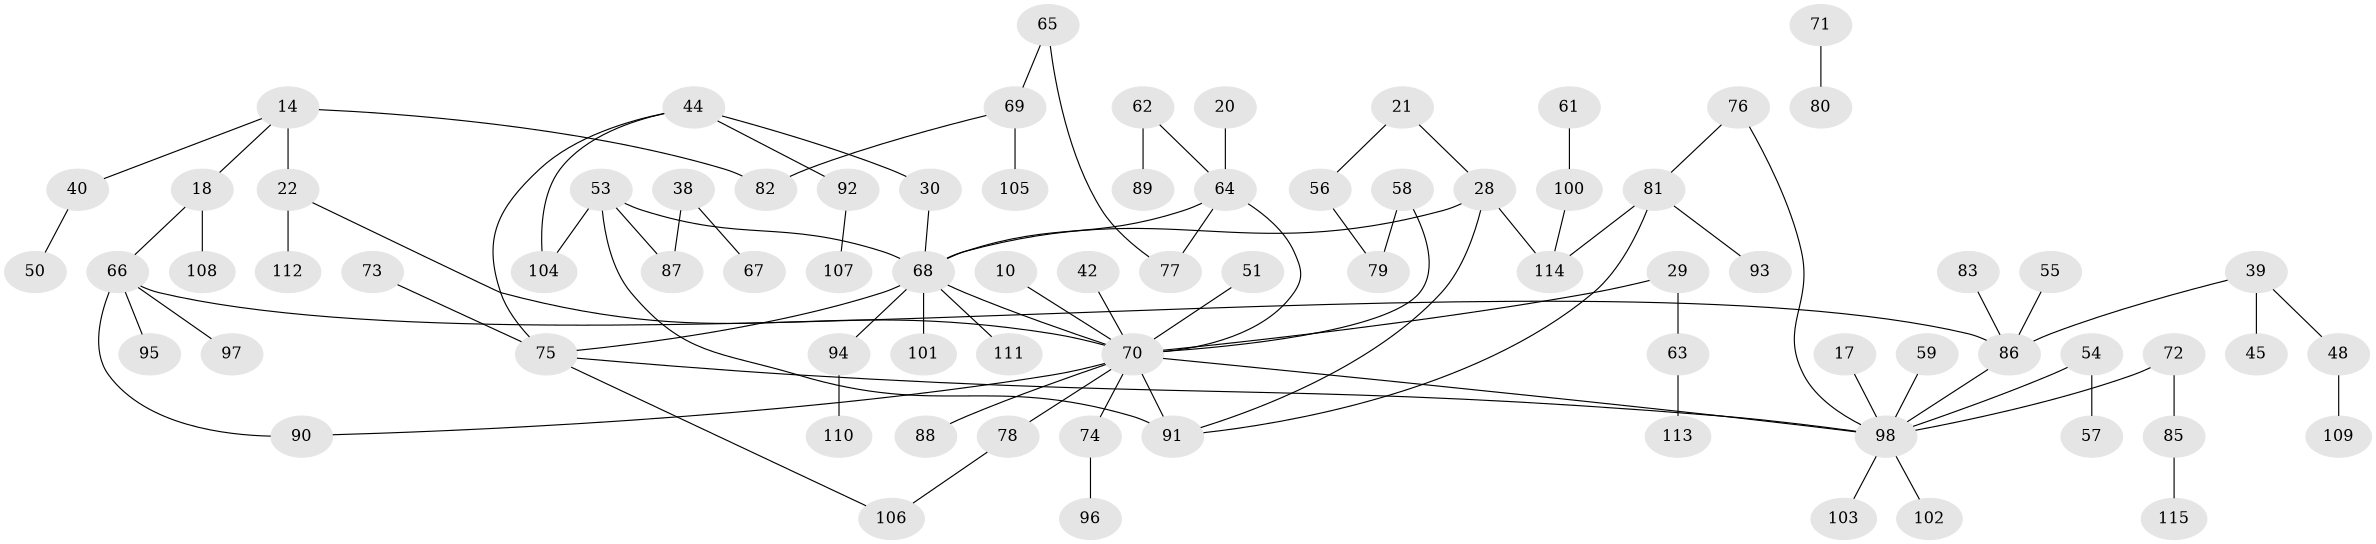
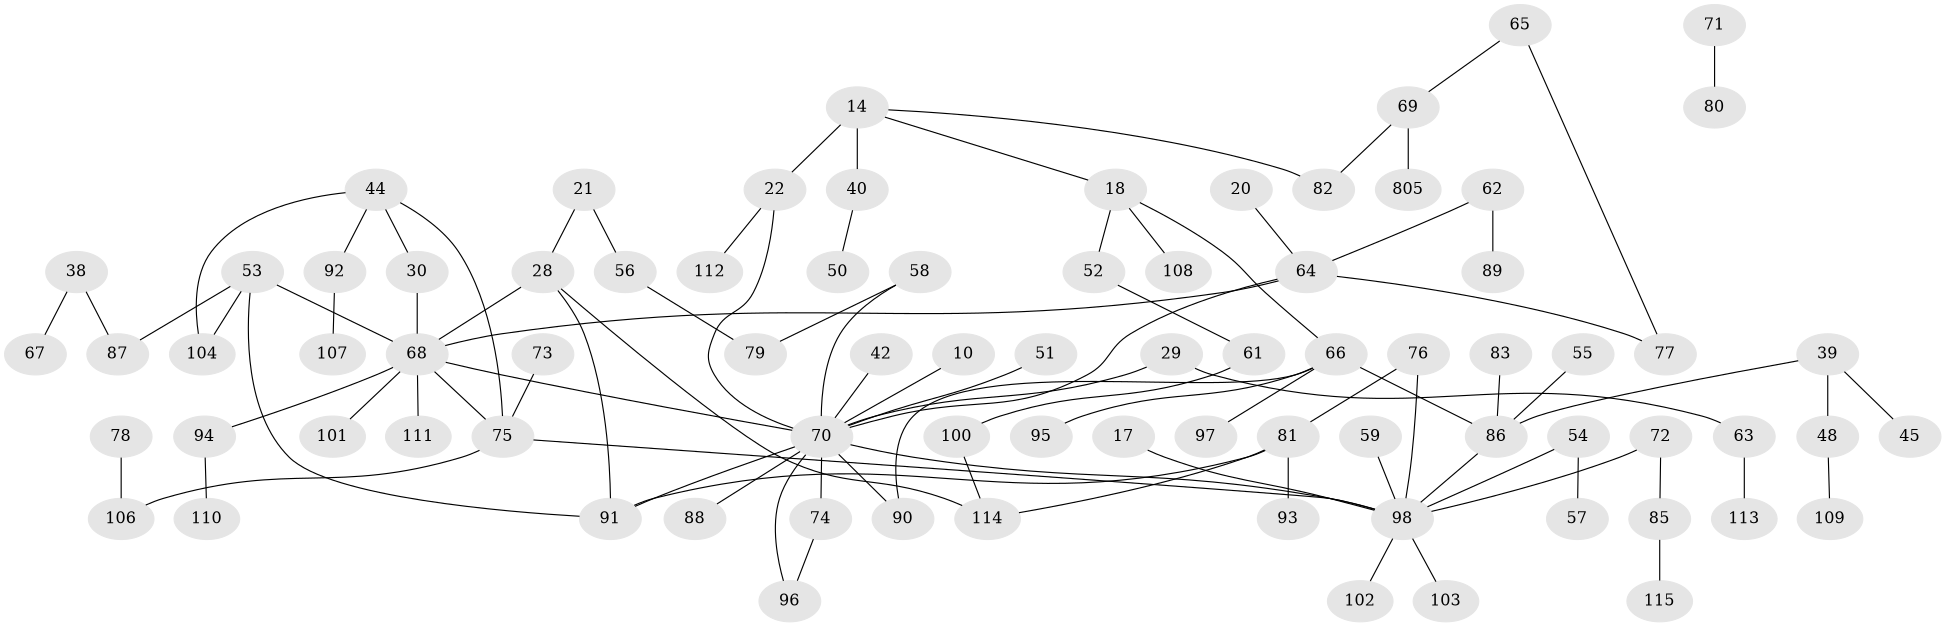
node "105": label "105" -> "805"
node "52": added
edge "70" -- "78": now "70" -- "96"
